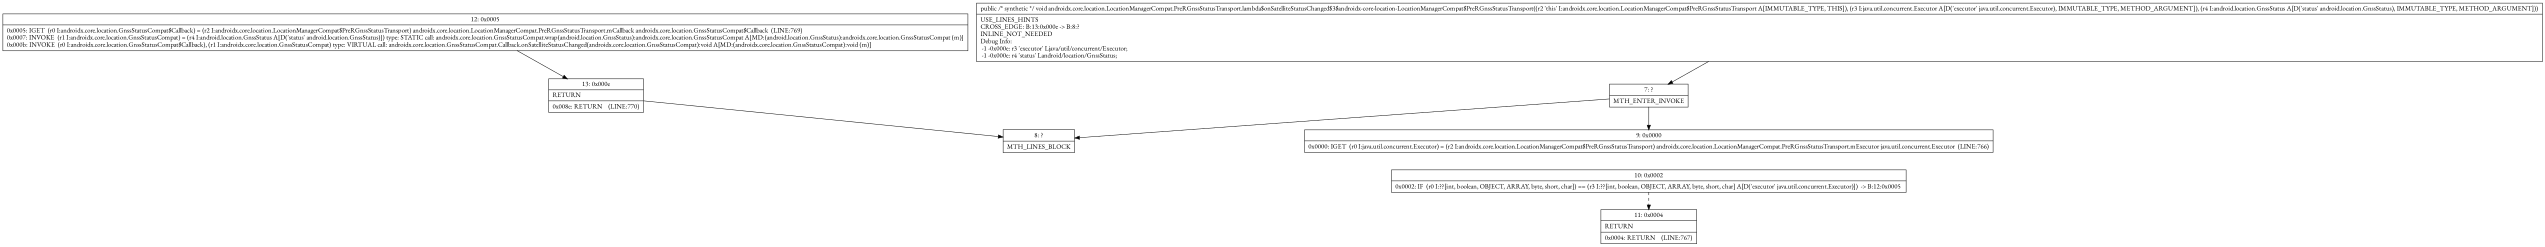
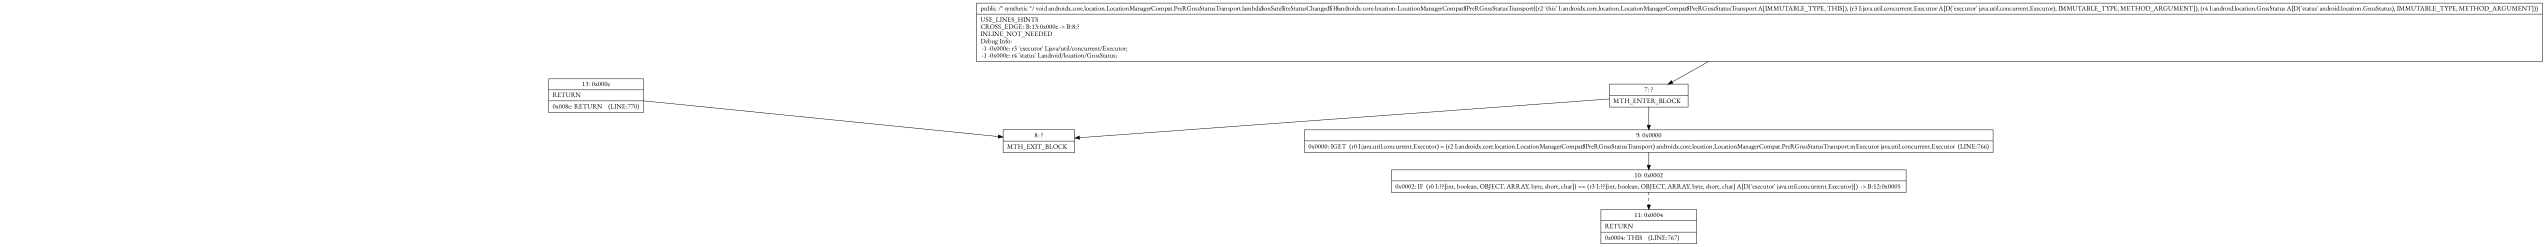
node "12: 0x0005": removed
node "7: ?": text "MTH_ENTER_INVOKE" -> "MTH_ENTER_BLOCK"
node "8: ?": text "MTH_LINES_BLOCK" -> "MTH_EXIT_BLOCK"
edge "9: 0x0000" -> "10: 0x0002": added
node "11: 0x0004": text "0x0004: RETURN    (LINE:767)" -> "0x0004: THIS    (LINE:767)"
